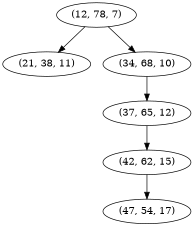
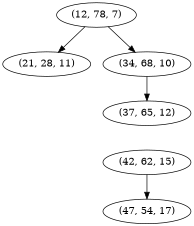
node "(21, 38, 11)": label "(21, 38, 11)" -> "(21, 28, 11)"
edge "(37, 65, 12)" -> "(42, 62, 15)": removed
